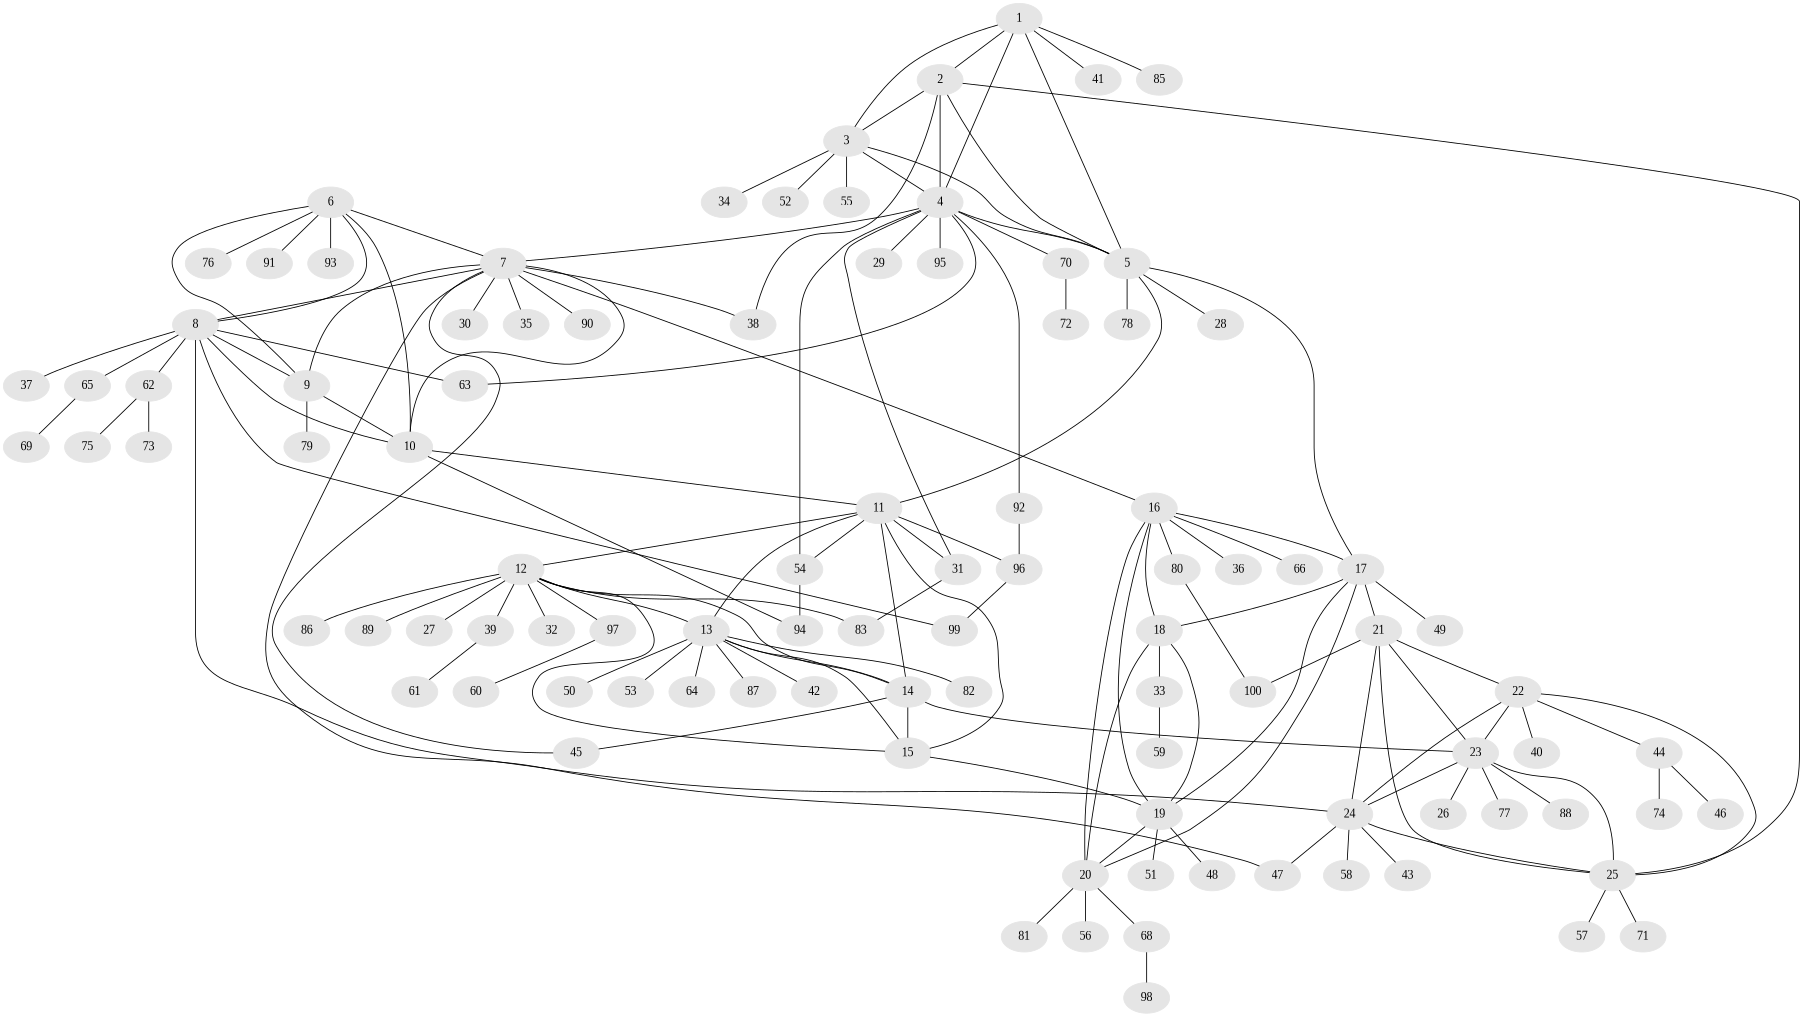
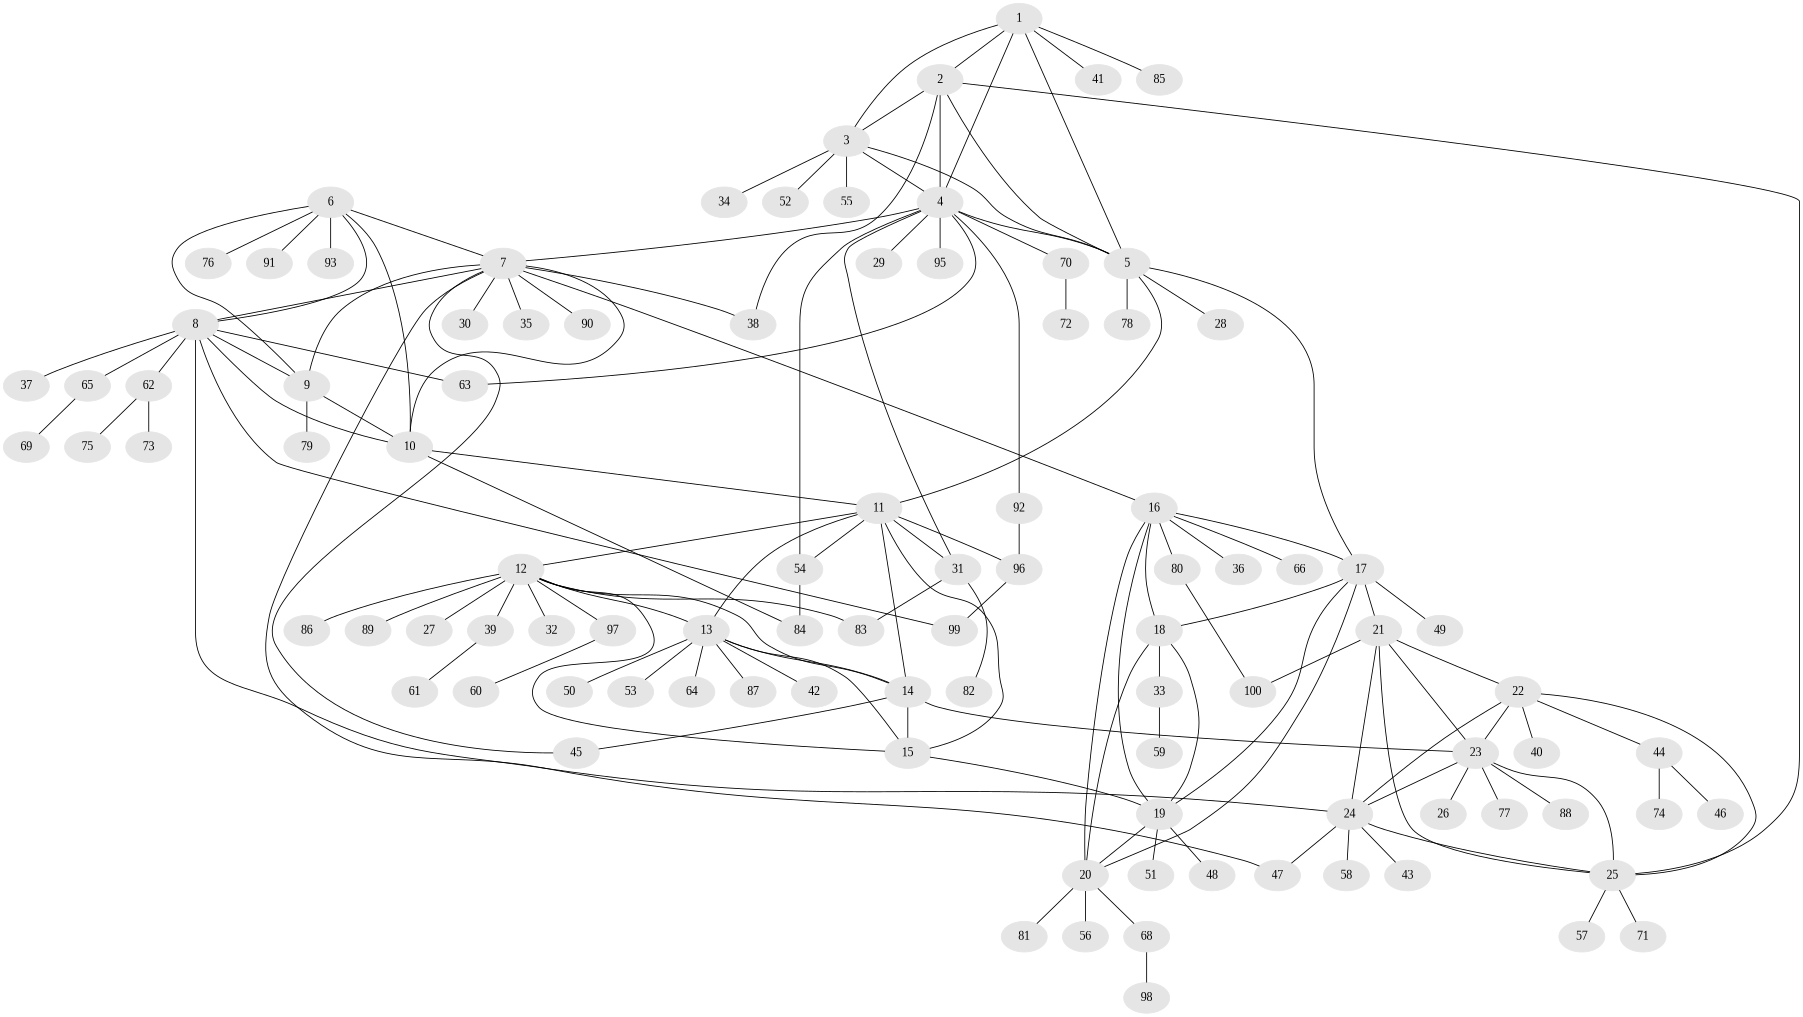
node "94": label "94" -> "84"
edge "13" -- "82": now "31" -- "82"
